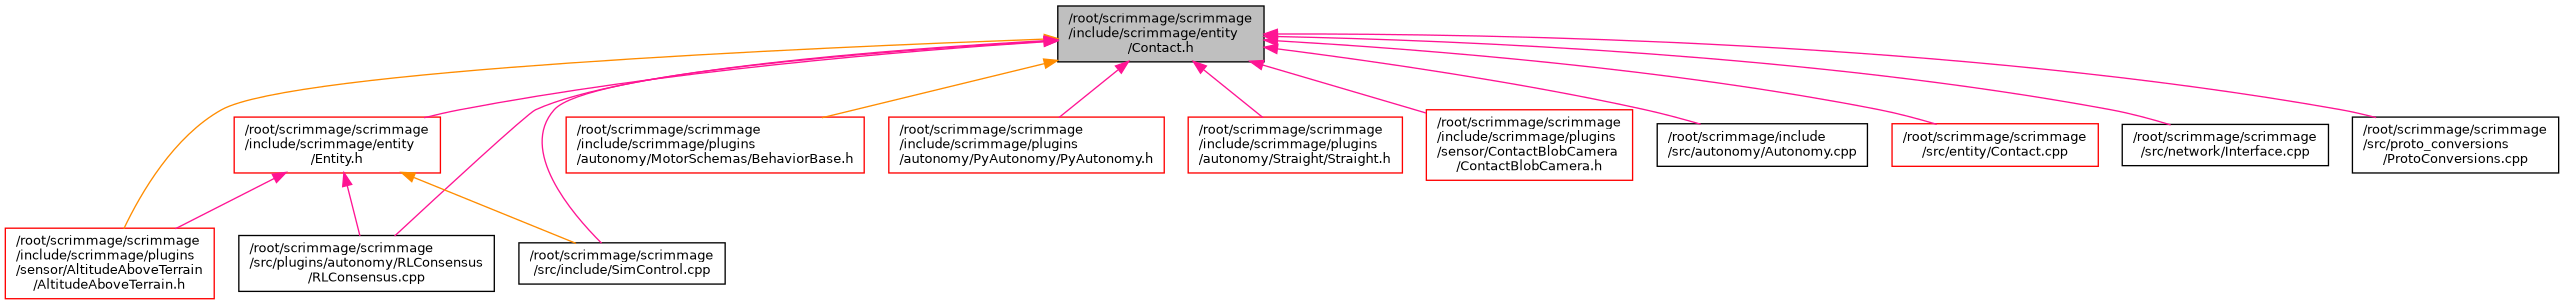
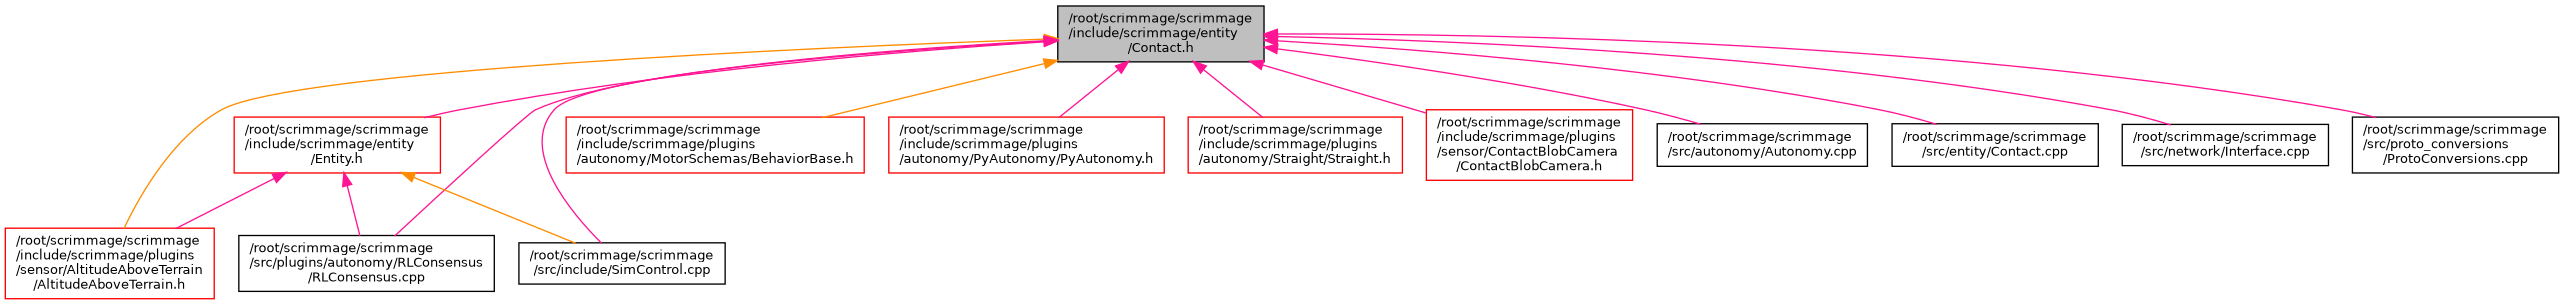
node "/root/scrimmage/include /src/autonomy/Autonomy.cpp": label "/root/scrimmage/include /src/autonomy/Autonomy.cpp" -> "/root/scrimmage/scrimmage /src/autonomy/Autonomy.cpp"
node "/root/scrimmage/scrimmage /src/entity/Contact.cpp": color red -> black
